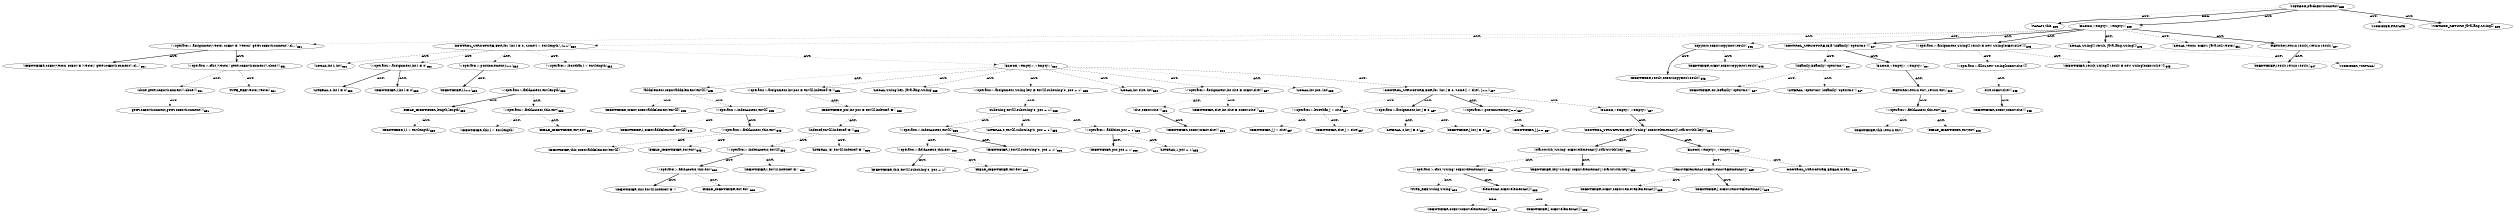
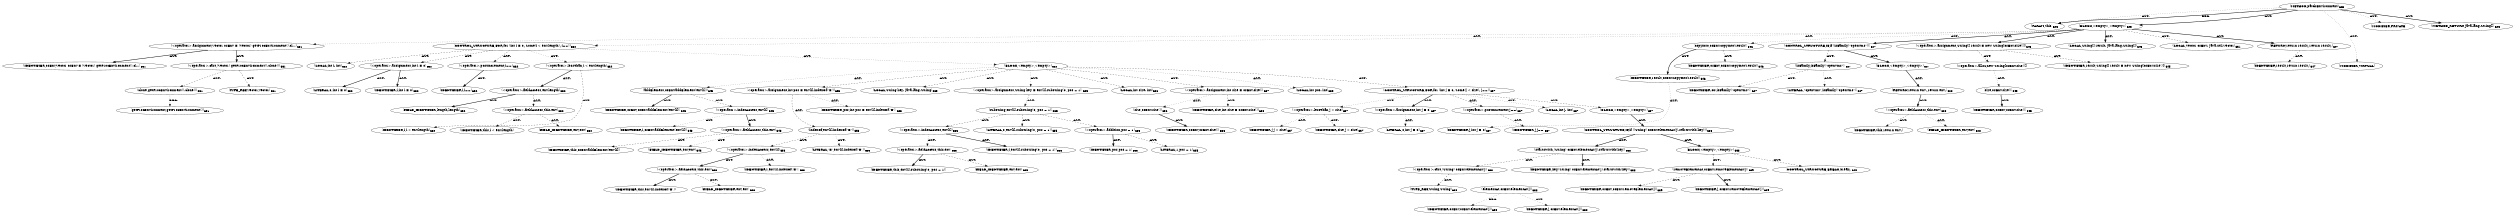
edge "(LOCAL,String[] result: java.lang.String[])" -> "(MODIFIER,VIRTUAL)": now "(METHOD,patchEnvironment)" -> "(MODIFIER,VIRTUAL)"
edge "(RETURN,return result;,return result;)" -> "(IDENTIFIER,result,return result;)": style bold -> dashed
edge "(<operator>.lessThan,i < env.length)" -> "(<operator>.fieldAccess,env.length)": added, label "AST:"
edge "(addElement,osEnv.addElement(env[i]))" -> "(IDENTIFIER,osEnv,osEnv.addElement(env[i]))": style dotted -> bold
edge "(<operator>.assignment,int pos = env[i].indexOf('='))" -> "(IDENTIFIER,pos,int pos = env[i].indexOf('='))": style dashed -> dotted
edge "(CONTROL_STRUCTURE,FOR,for (int j = 0; Some(j < size); j++))" -> "(<operator>.postIncrement,j++)": style bold -> dashed
edge "(clone,getProcEnvironment().clone())" -> "(getProcEnvironment,getProcEnvironment())": label "AST: " -> "DDG: "
node "(LOCAL,int j: int)": added
edge "(FIELD_IDENTIFIER,length,length)" -> "(IDENTIFIER,i,i < env.length)": now "(<operator>.lessThan,i < env.length)" -> "(IDENTIFIER,i,i < env.length)"
edge "(IDENTIFIER,pos,int pos = env[i].indexOf('='))" -> "(indexOf,env[i].indexOf('='))": now "(<operator>.assignment,int pos = env[i].indexOf('='))" -> "(indexOf,env[i].indexOf('='))"
edge "(substring,env[i].substring(0, pos + 1))" -> "(<operator>.addition,pos + 1)": style dotted -> dashed
edge "(<operator>.assignment,int j = 0)" -> "(IDENTIFIER,j,int j = 0)": now "(IDENTIFIER,result,osEnv.copyInto(result))" -> "(IDENTIFIER,j,int j = 0)"
edge "(<operator>.cast,(String) osEnv.elementAt(j))" -> "(elementAt,osEnv.elementAt(j))": removed, label "AST:"
